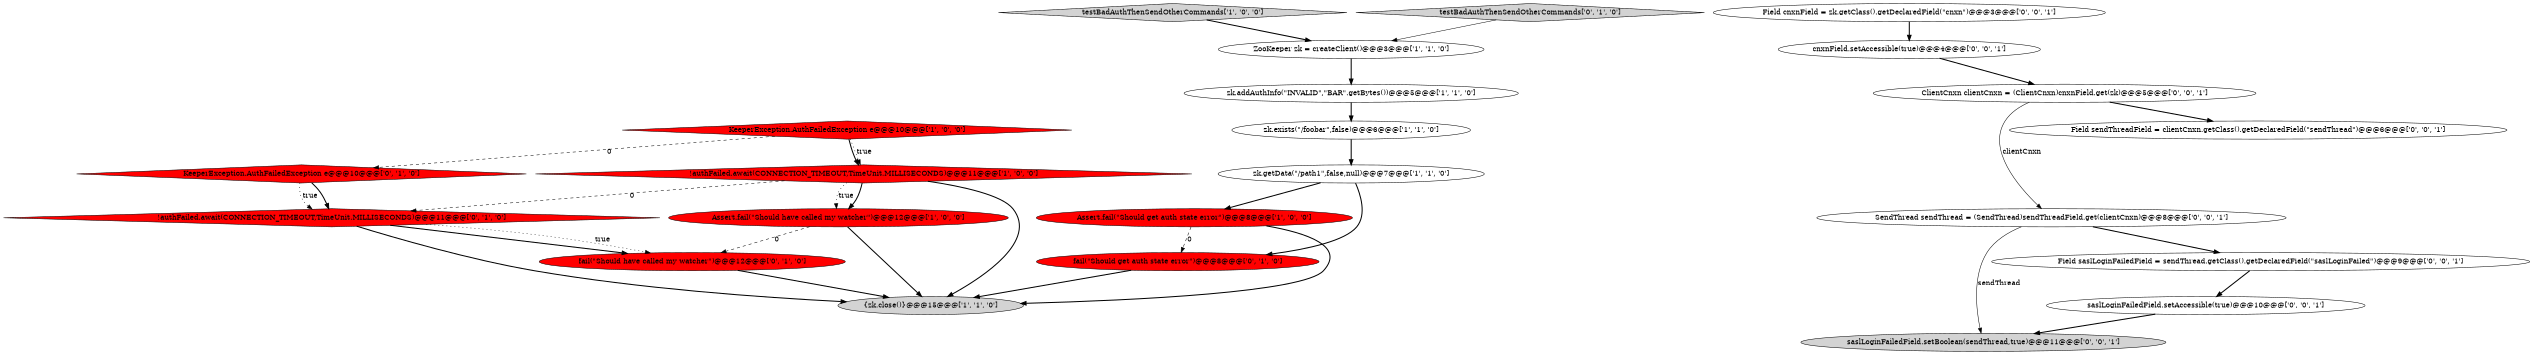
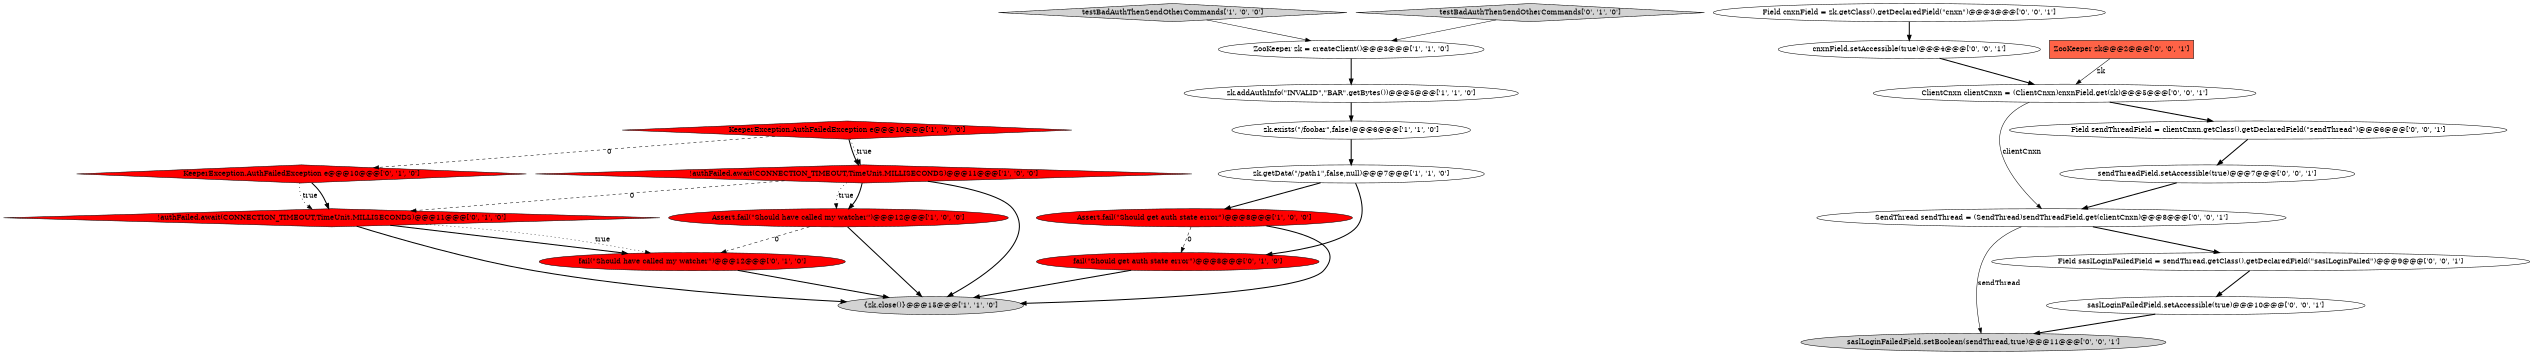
edge "testBadAuthThenSendOtherCommands['1', '0', '0']" -> "ZooKeeper zk = createClient()@@@3@@@['1', '1', '0']": style bold -> solid
node "ZooKeeper zk@@@2@@@['0', '0', '1']": added
node "sendThreadField.setAccessible(true)@@@7@@@['0', '0', '1']": added
